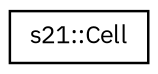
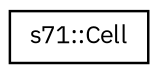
node "s21::Cell": label "s21::Cell" -> "s71::Cell"
